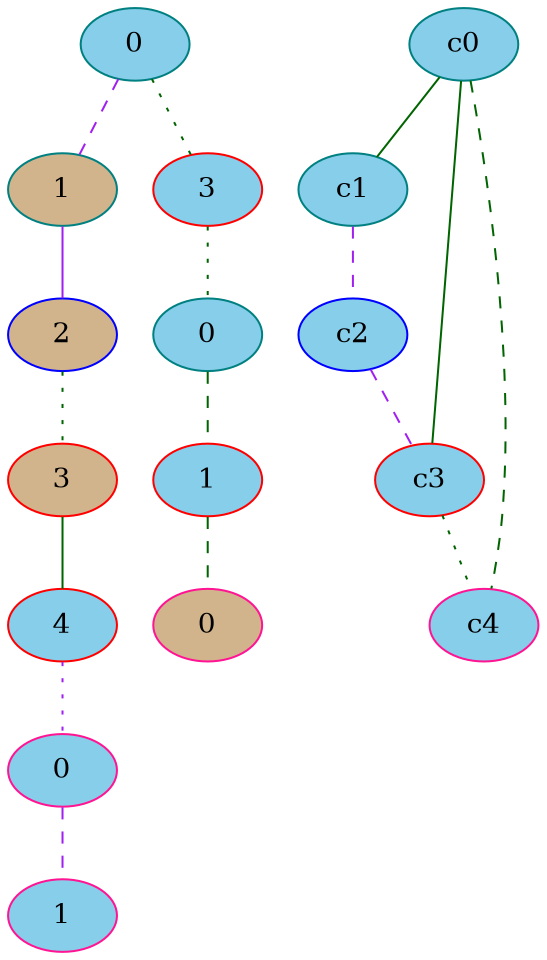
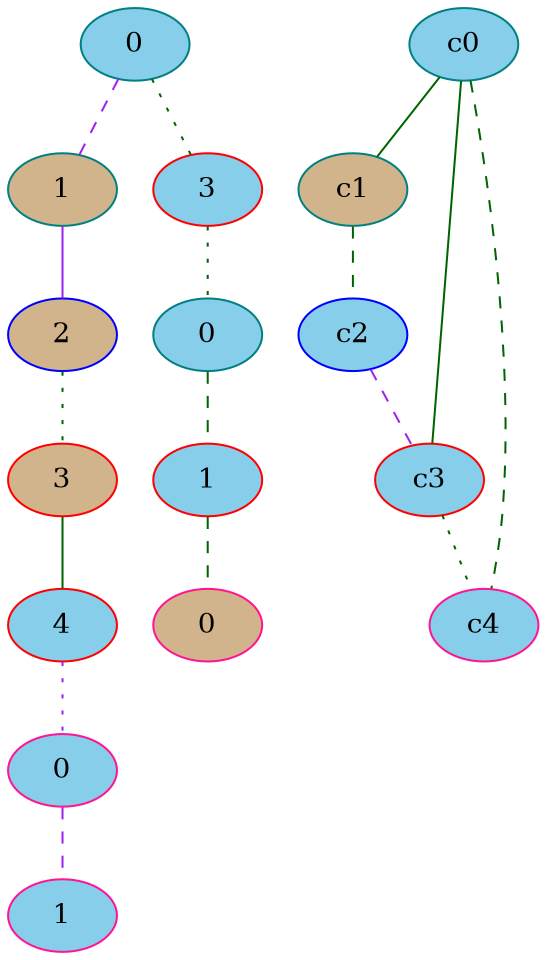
node "c1": fillcolor skyblue -> tan
edge "c1" -- "c2": color purple -> darkgreen
